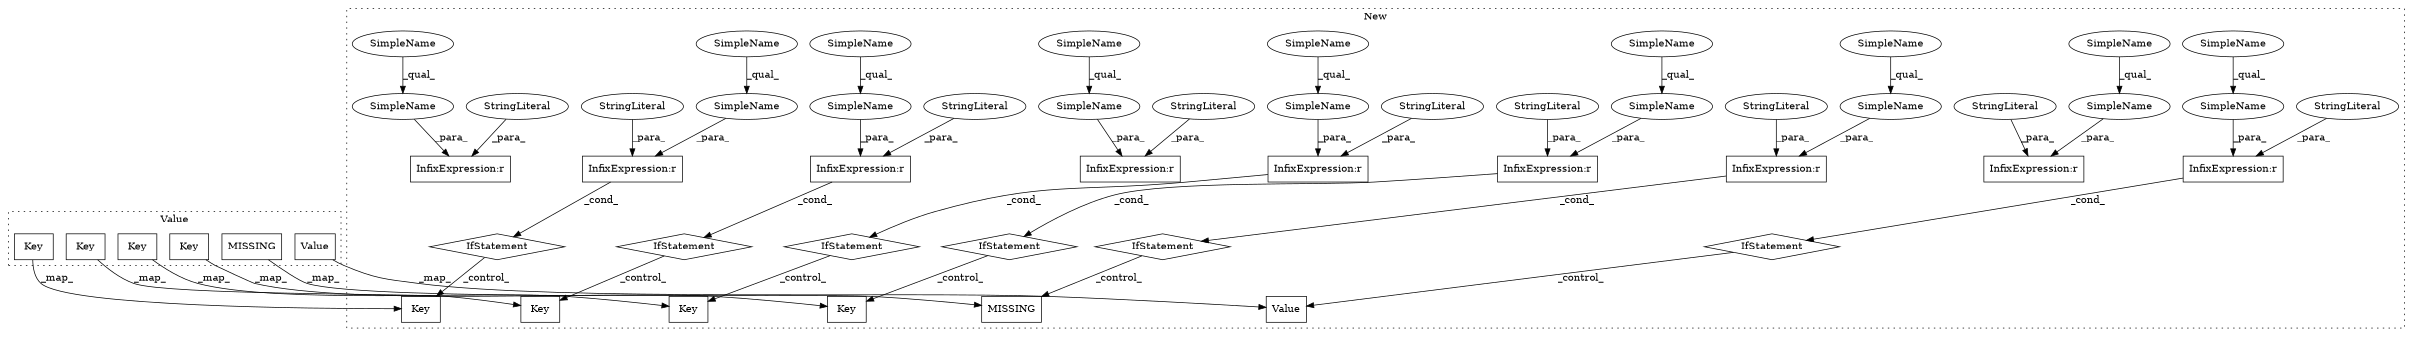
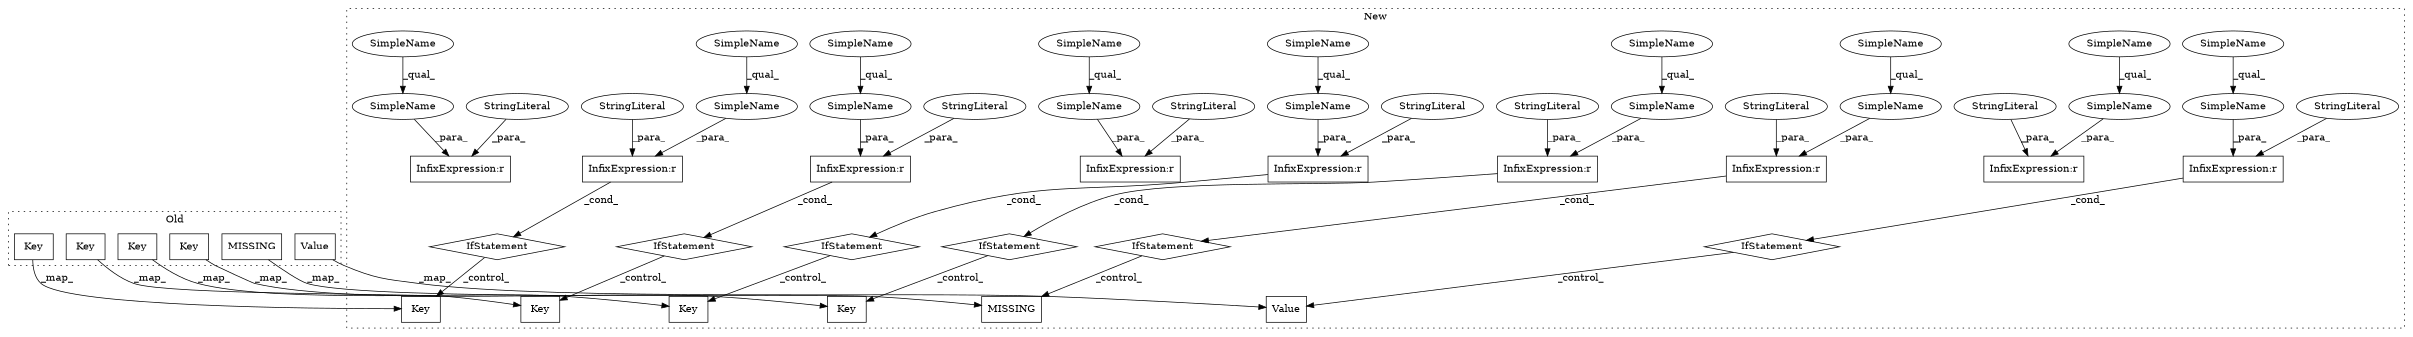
cluster "Value": label "Value" -> "Old"
